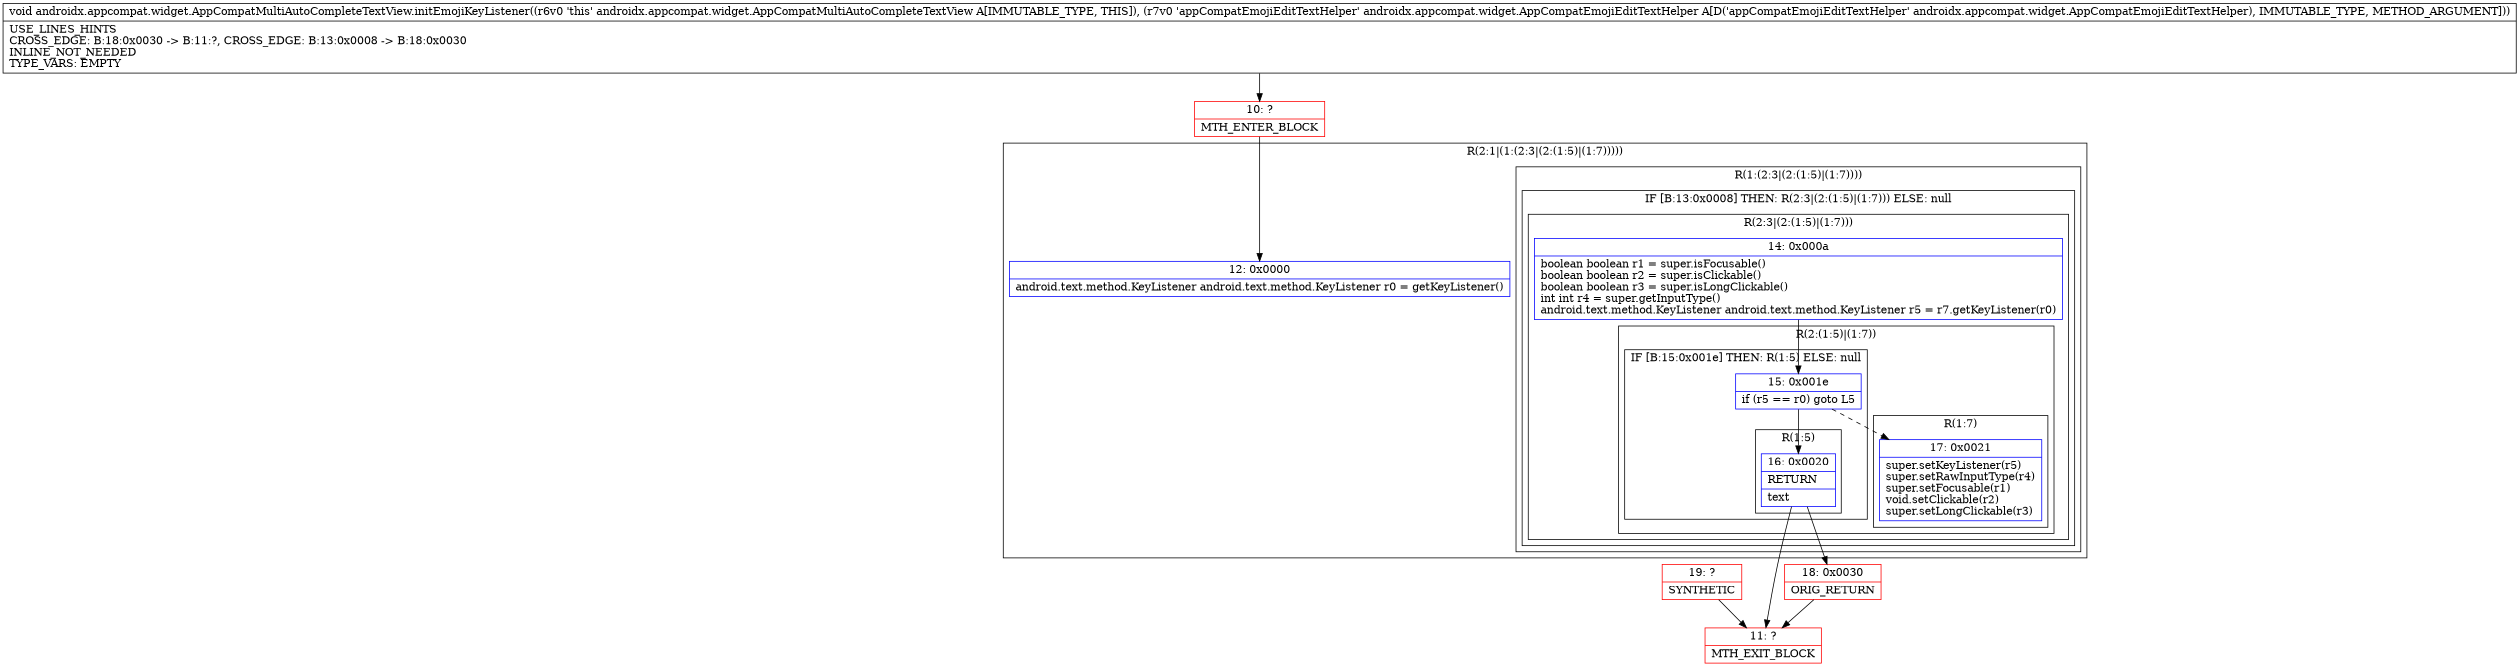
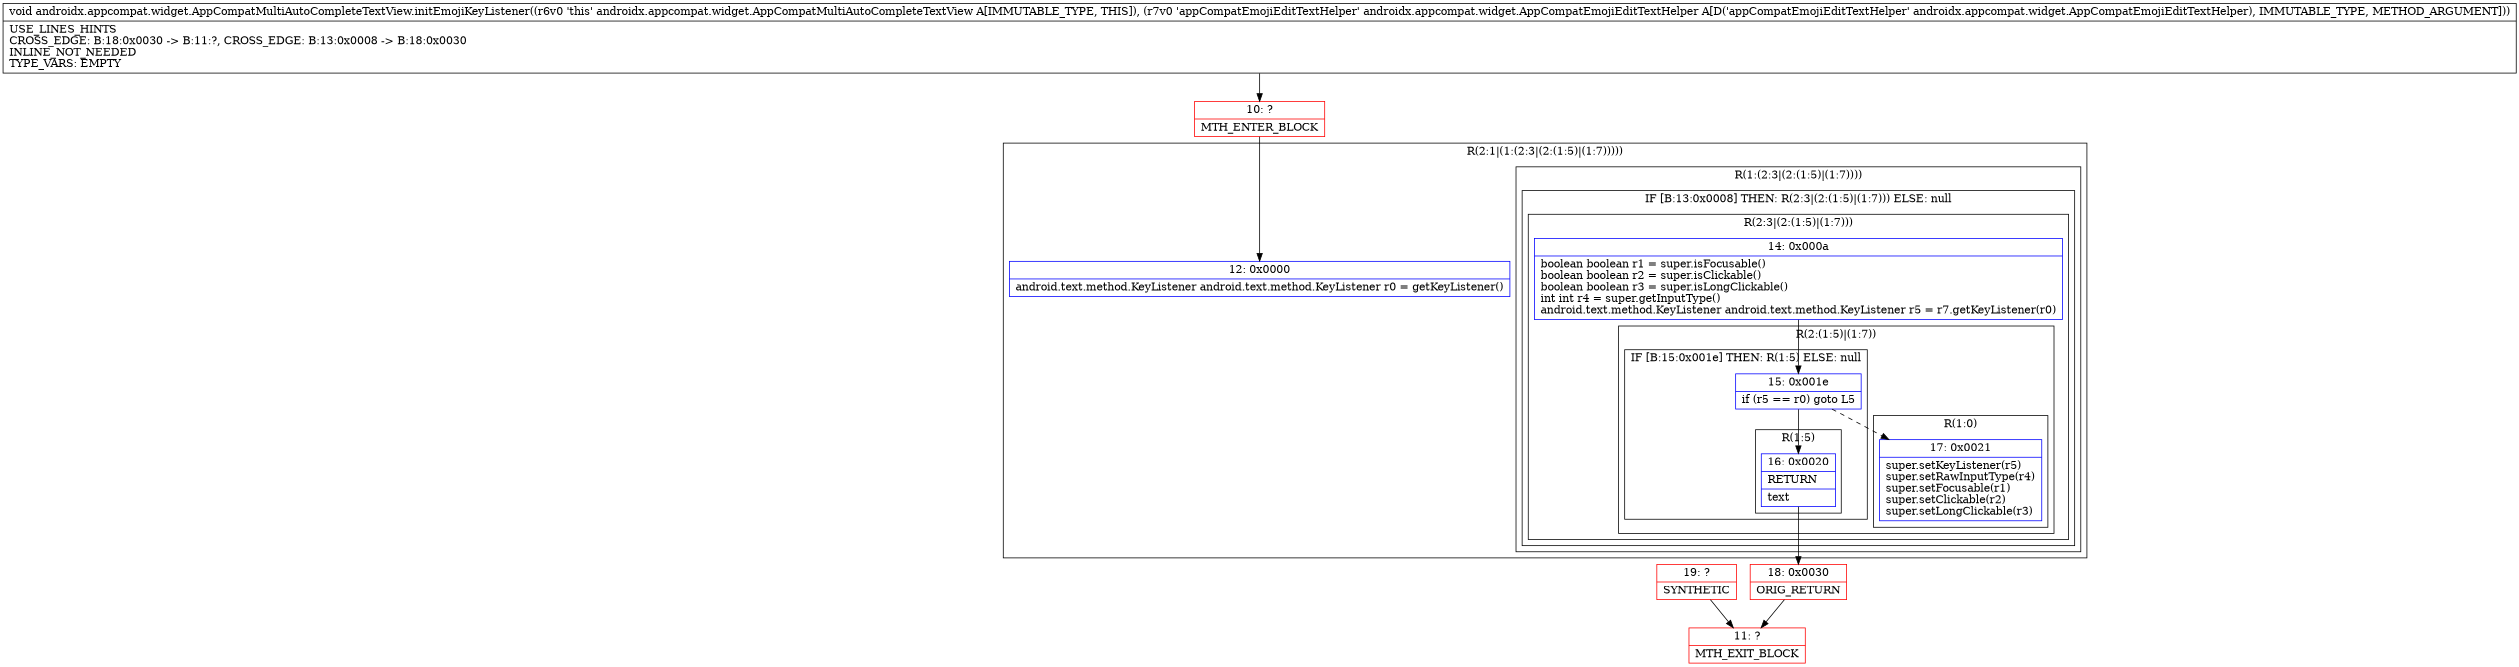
cluster "R(1:7)": label "R(1:7)" -> "R(1:0)"
node "17: 0x0021": text "void.setClickable(r2)" -> "super.setClickable(r2)"
edge "16: 0x0020" -> "11: ?": removed
